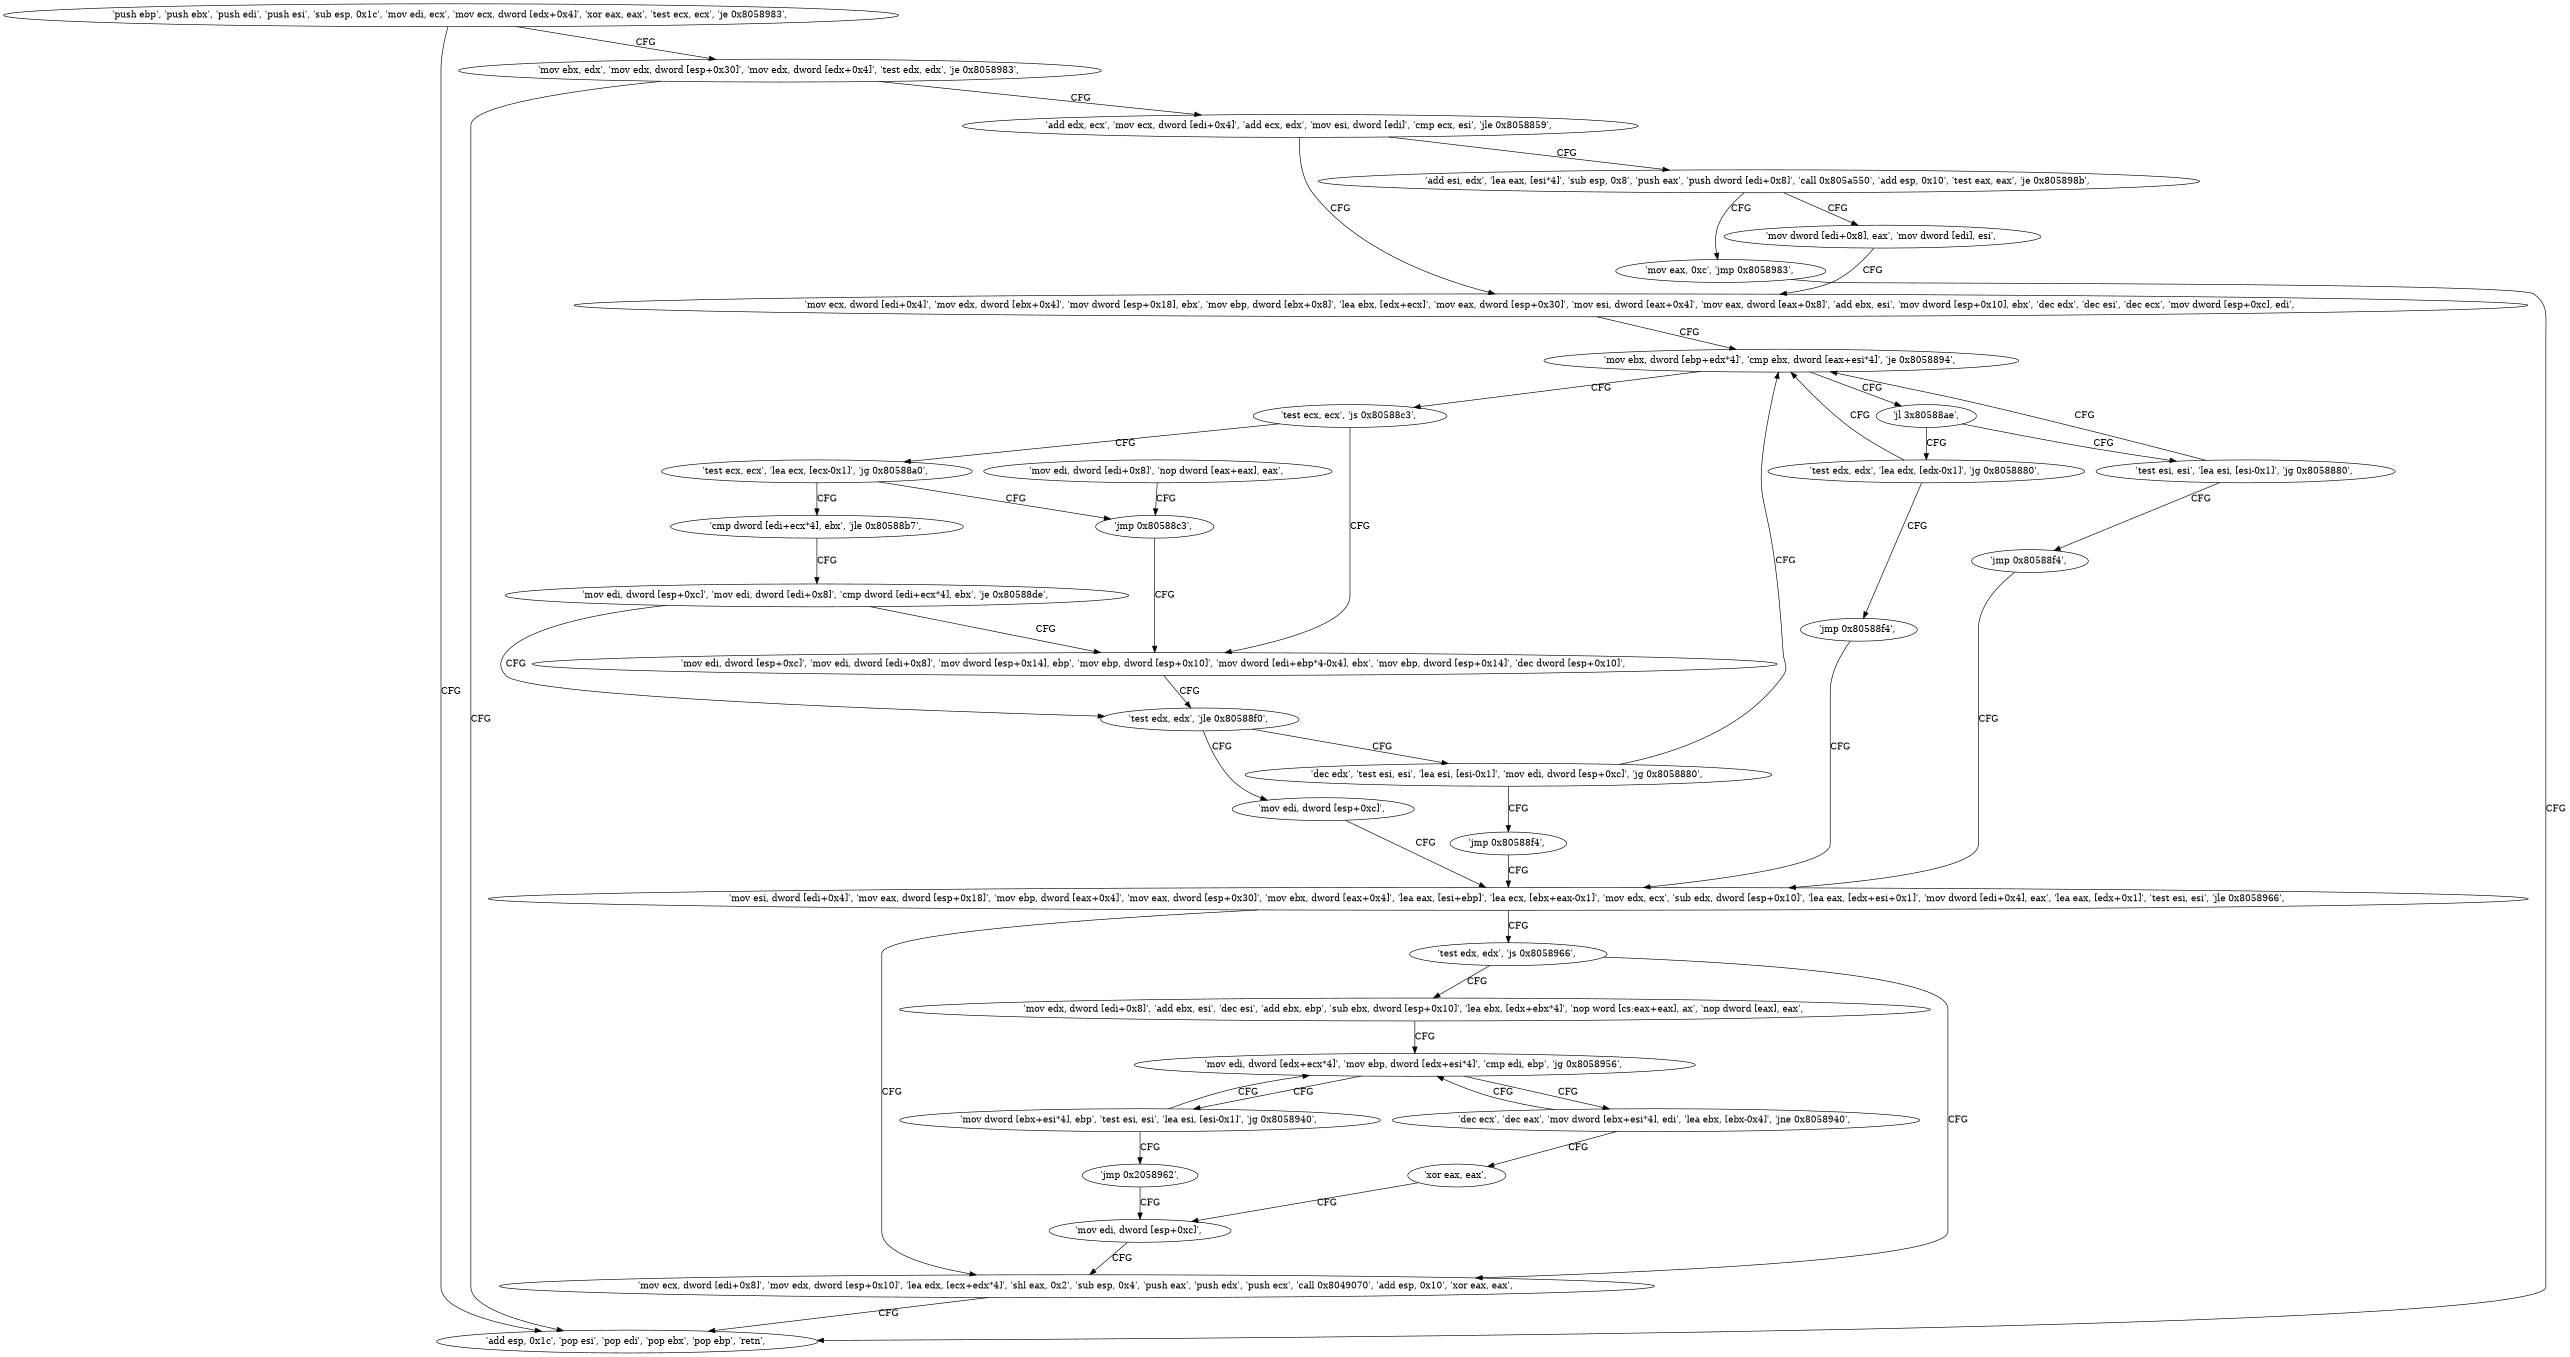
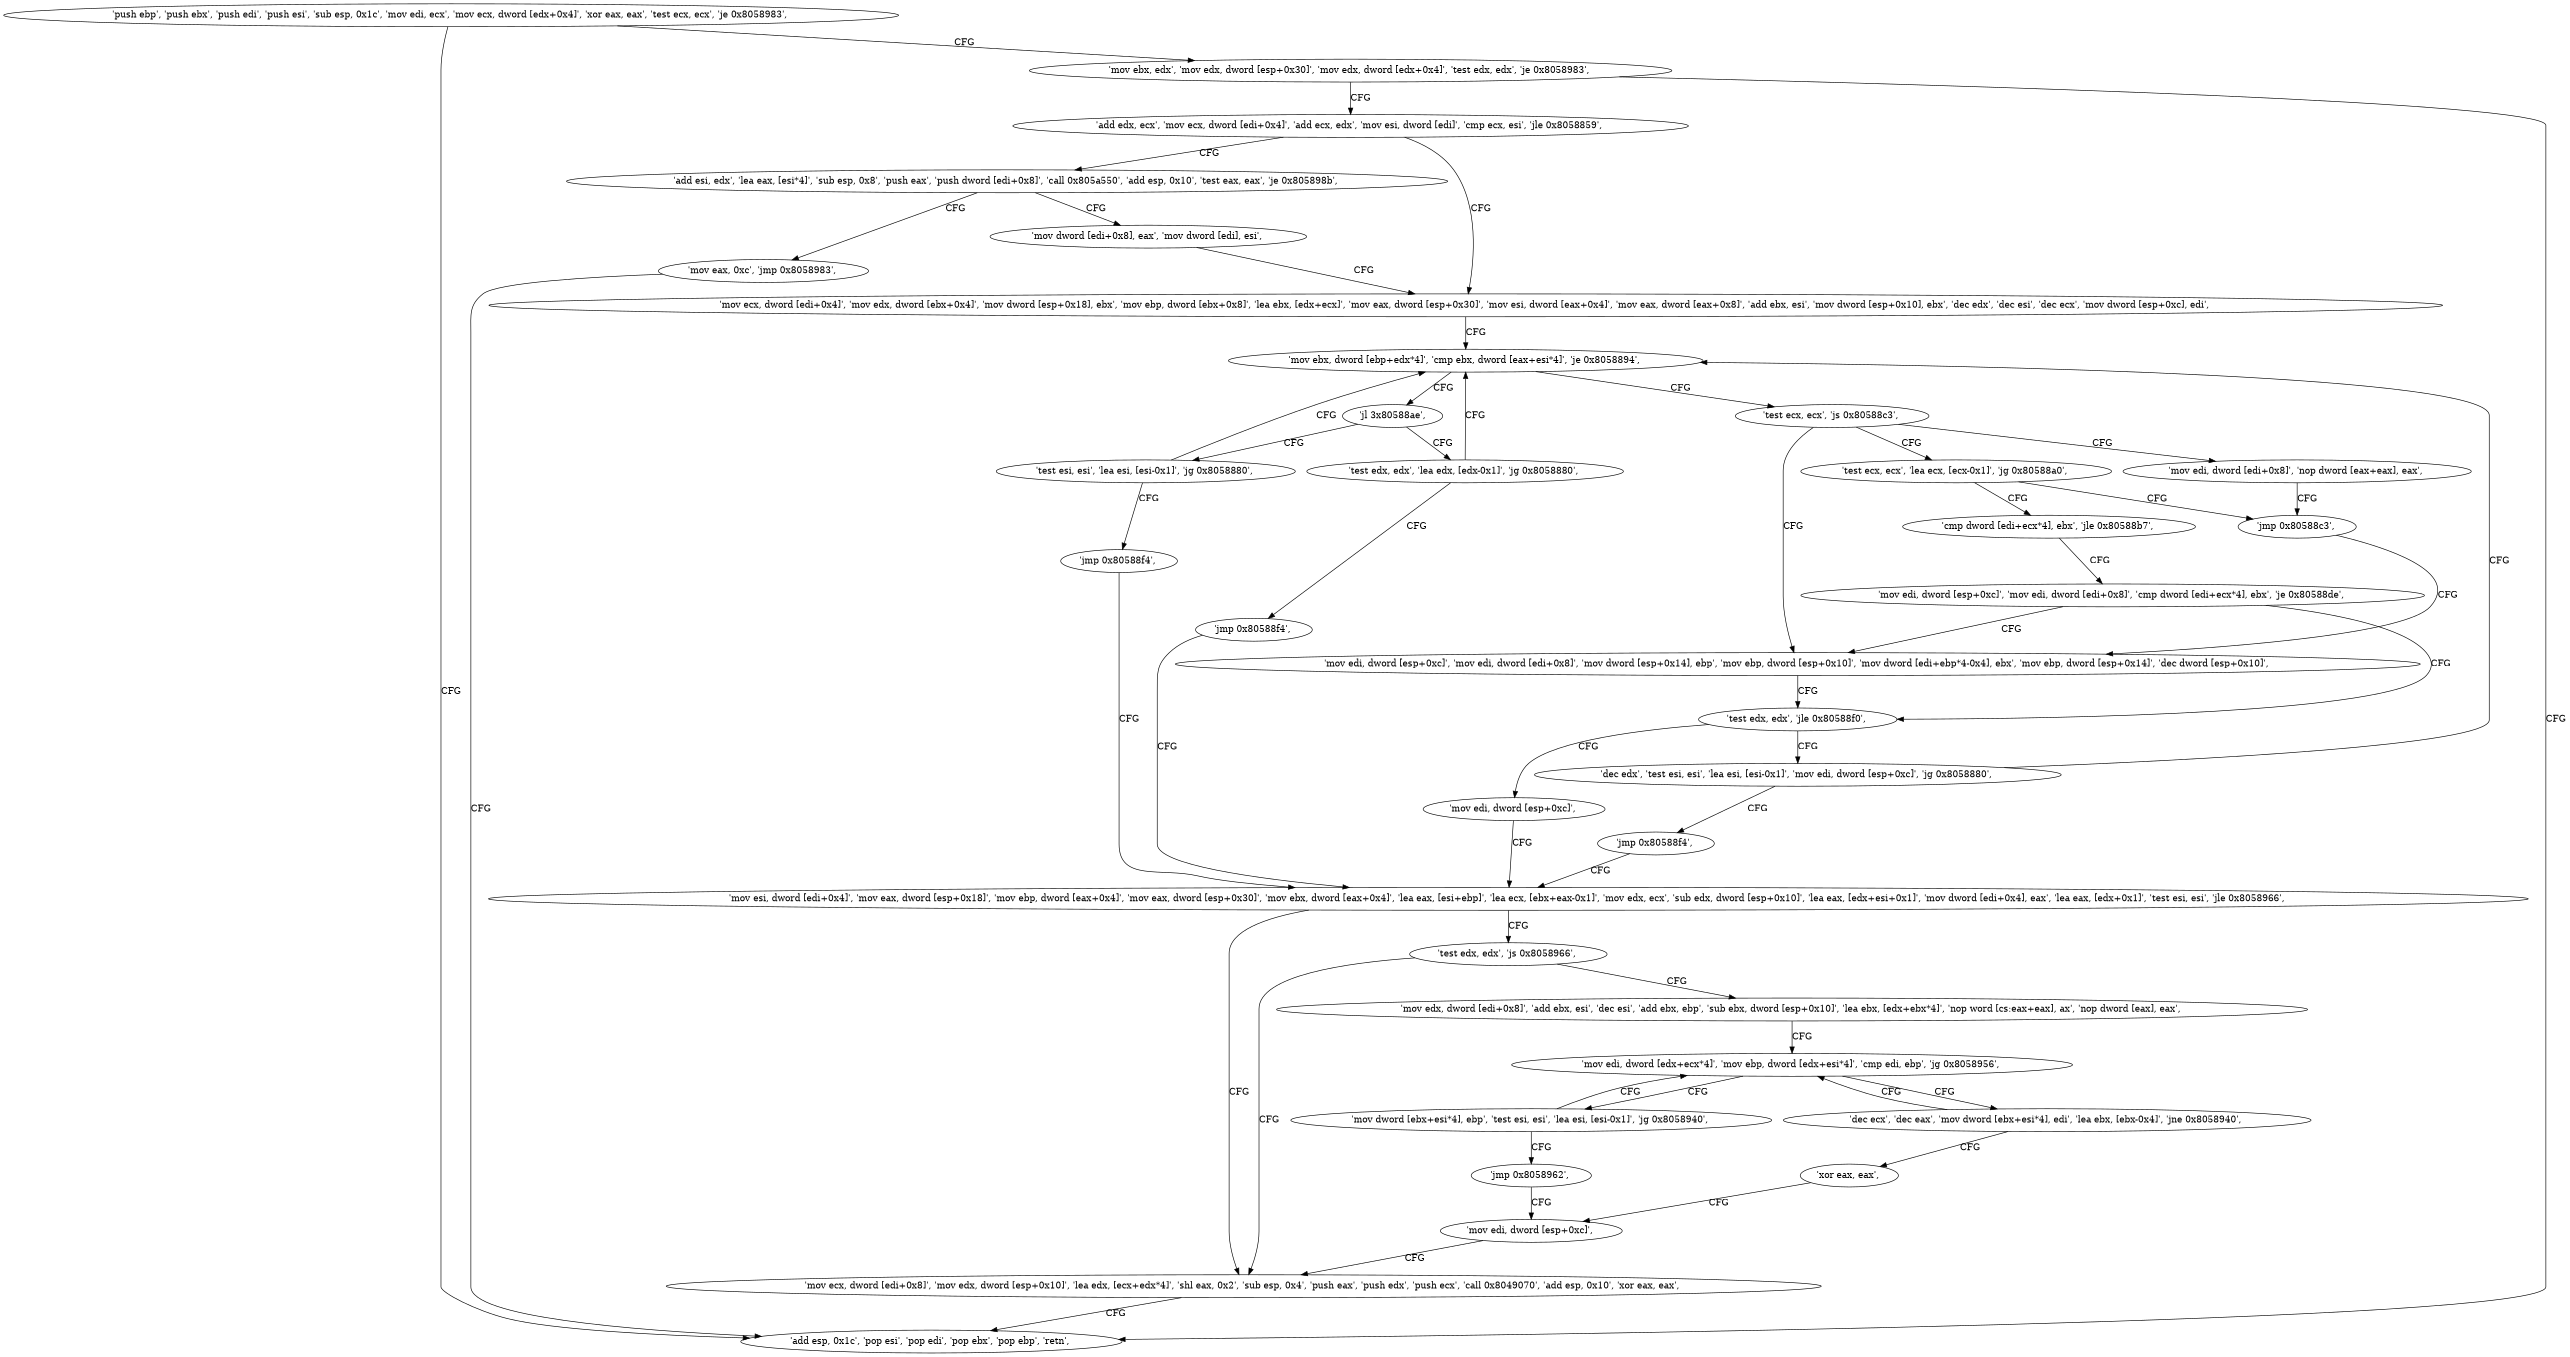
edge "'test ecx, ecx', 'js 0x80588c3'," -> "'mov edi, dword [edi+0x8]', 'nop dword [eax+eax], eax',": added, label "CFG"
node "'jmp 0x2058962',": label "'jmp 0x2058962'," -> "'jmp 0x8058962',"
